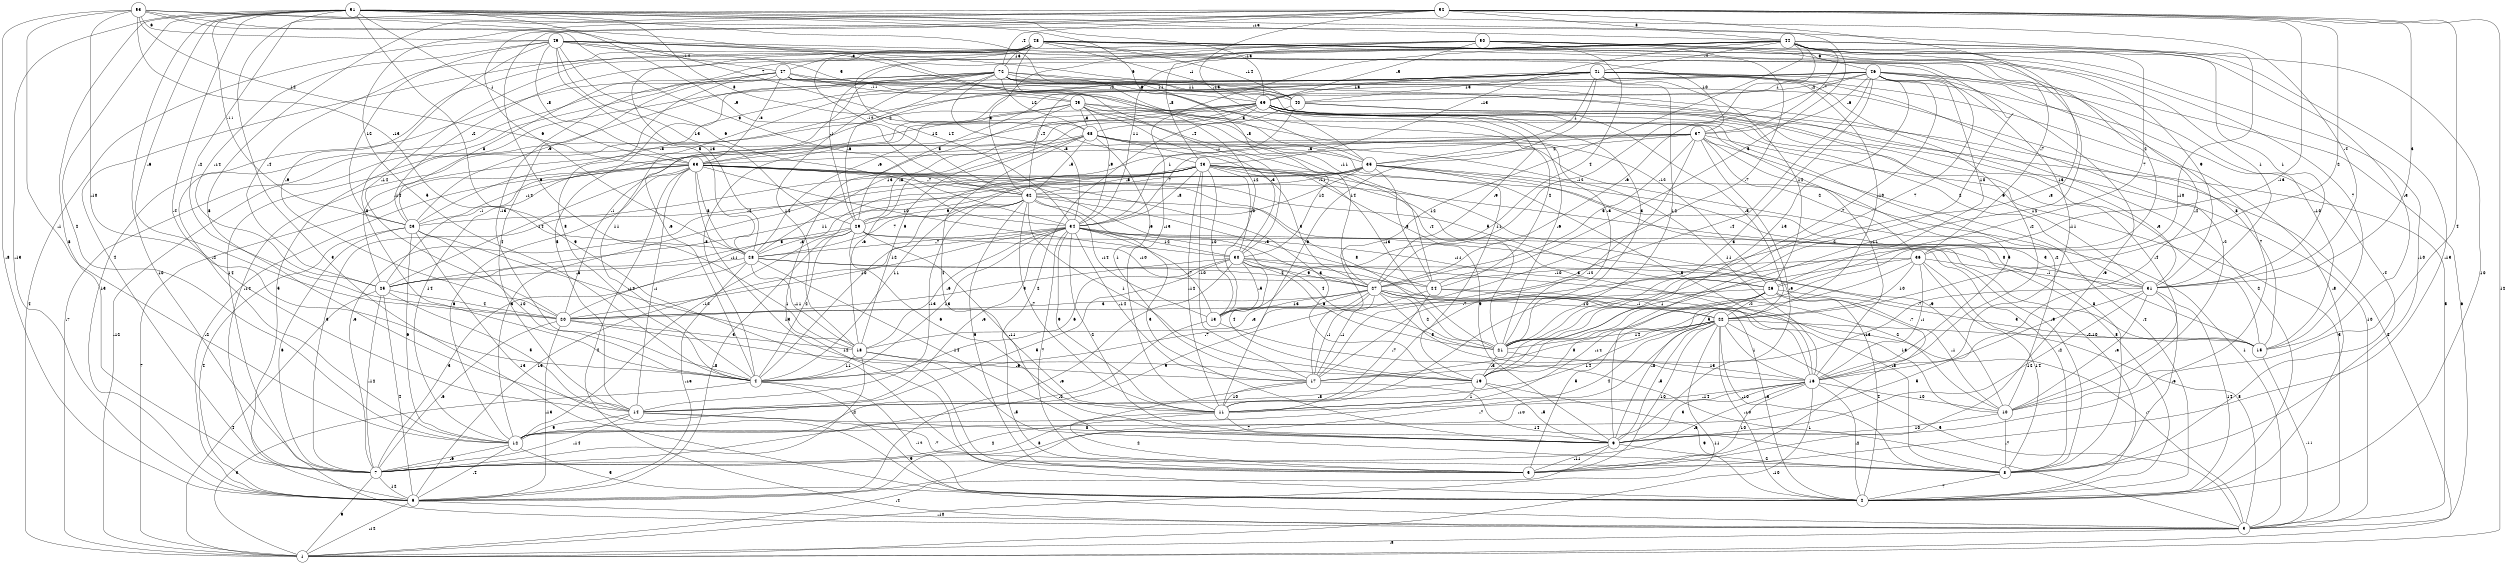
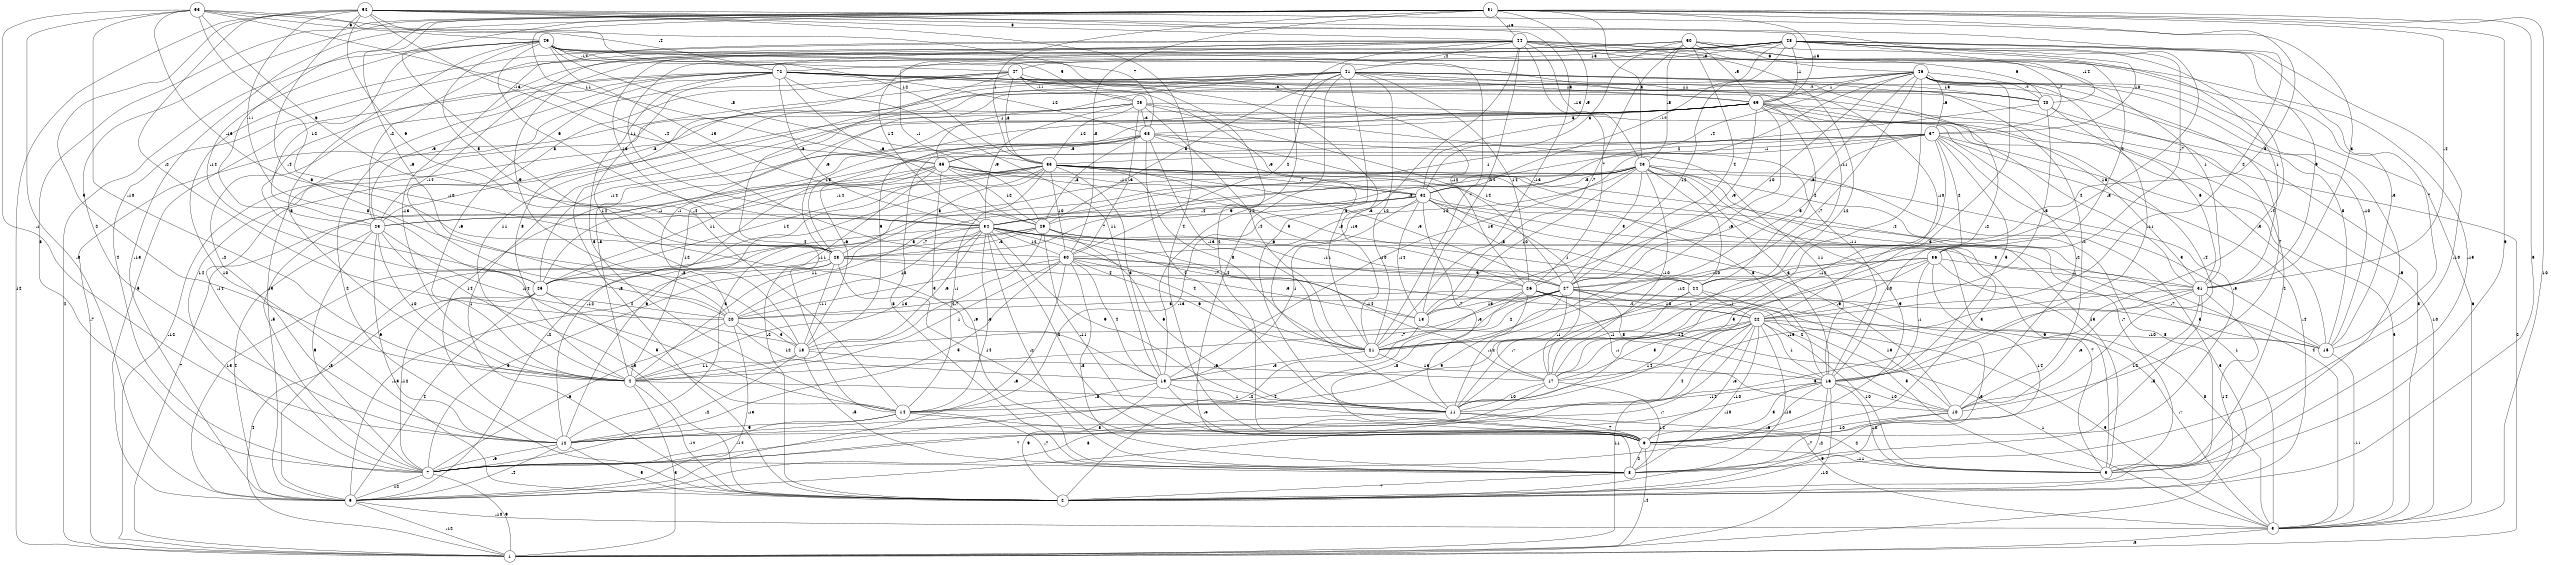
edge "41" -- "33": now "41" -- "30"
edge "43" -- "7": now "43" -- "1"
edge "30" -- "4": label "6" -> "1"
edge "11" -- "7": label "2" -> "7"
